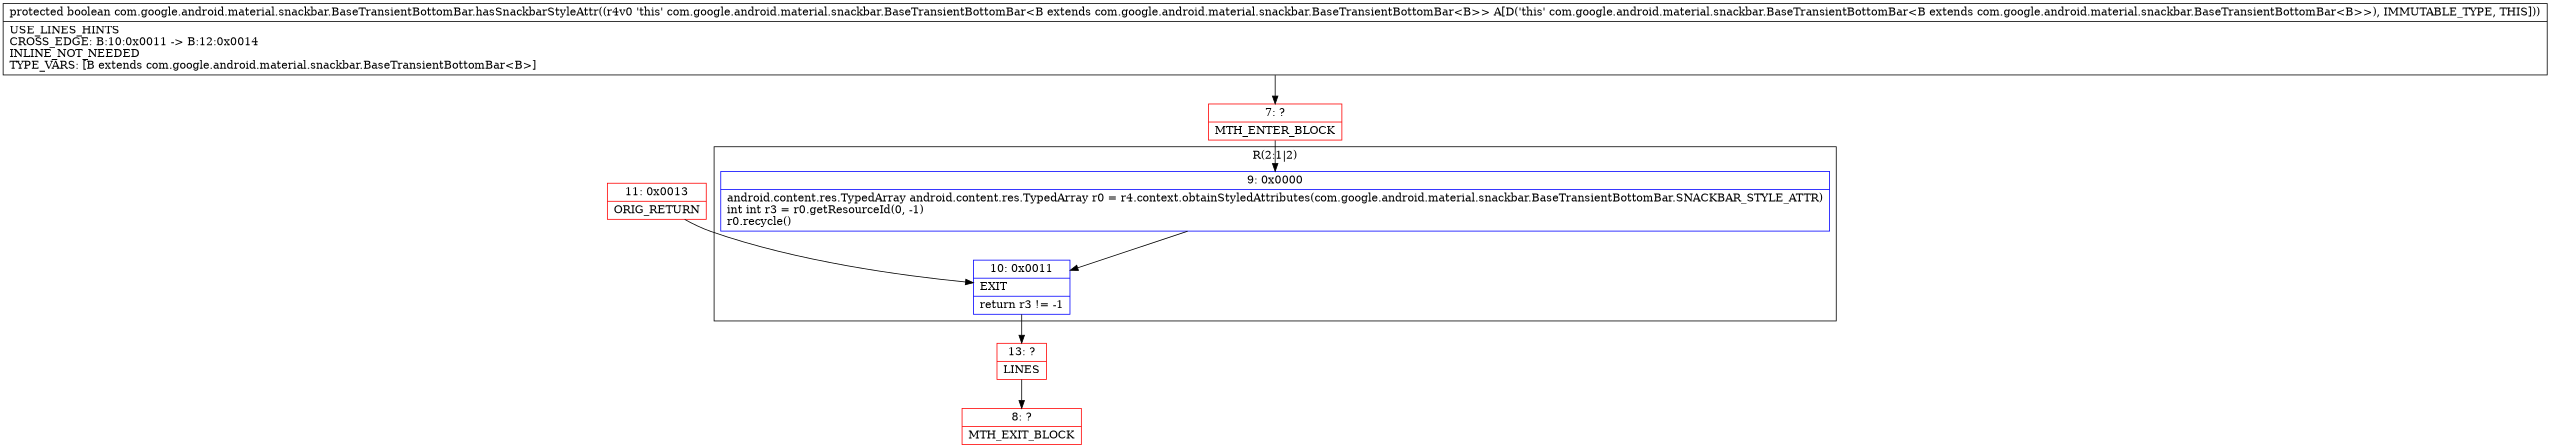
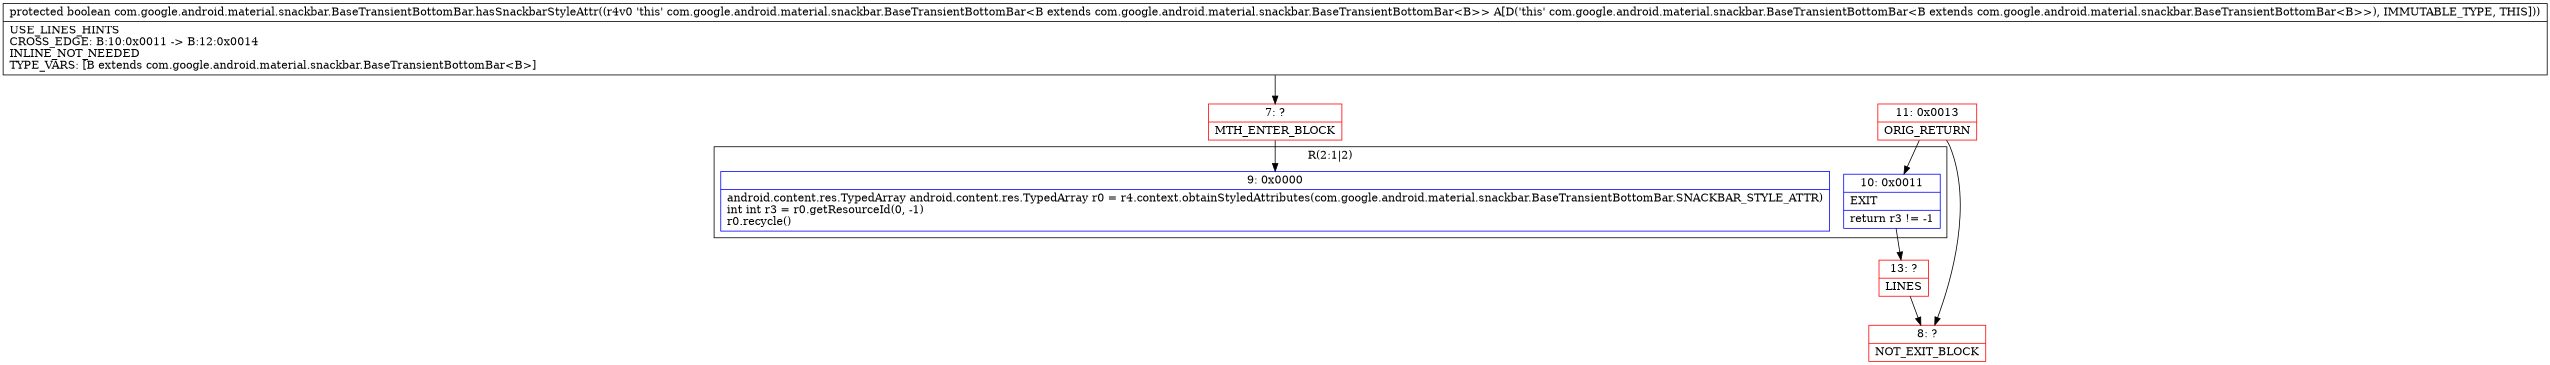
edge "11: 0x0013" -> "8: ?": added
edge "9: 0x0000" -> "10: 0x0011": removed
node "8: ?": text "MTH_EXIT_BLOCK" -> "NOT_EXIT_BLOCK"
